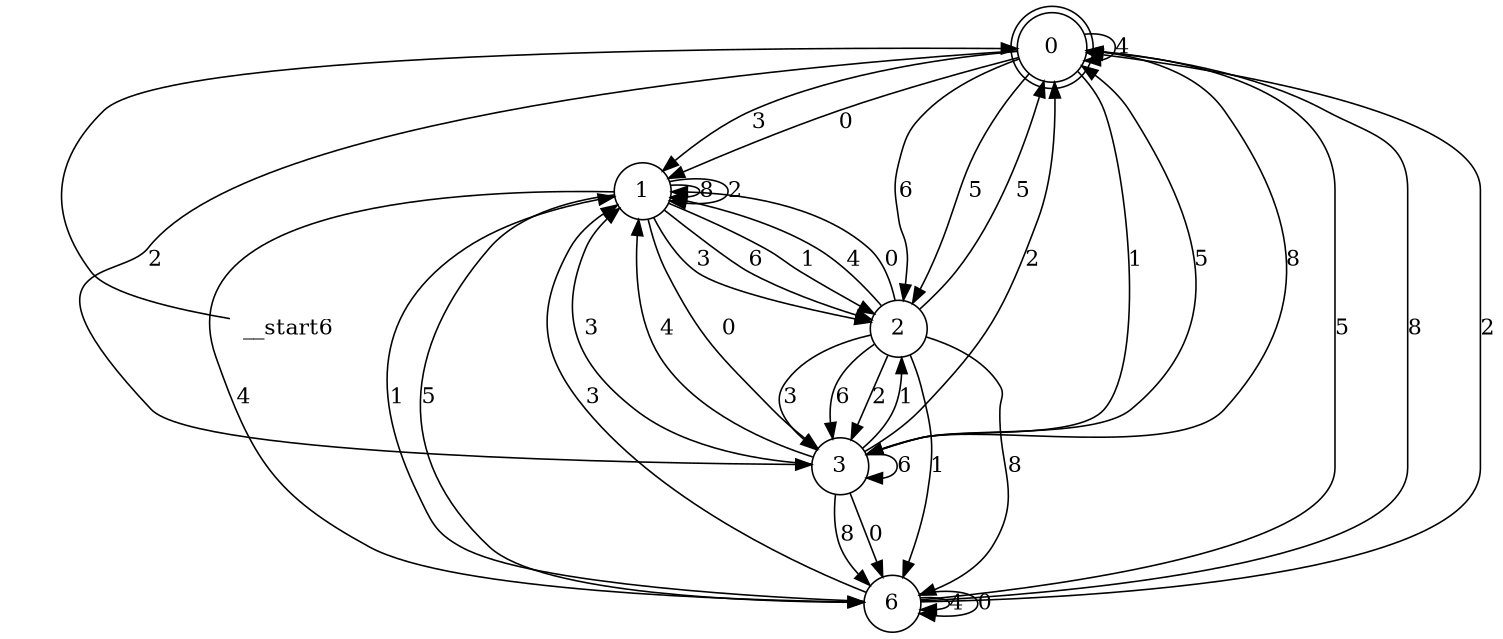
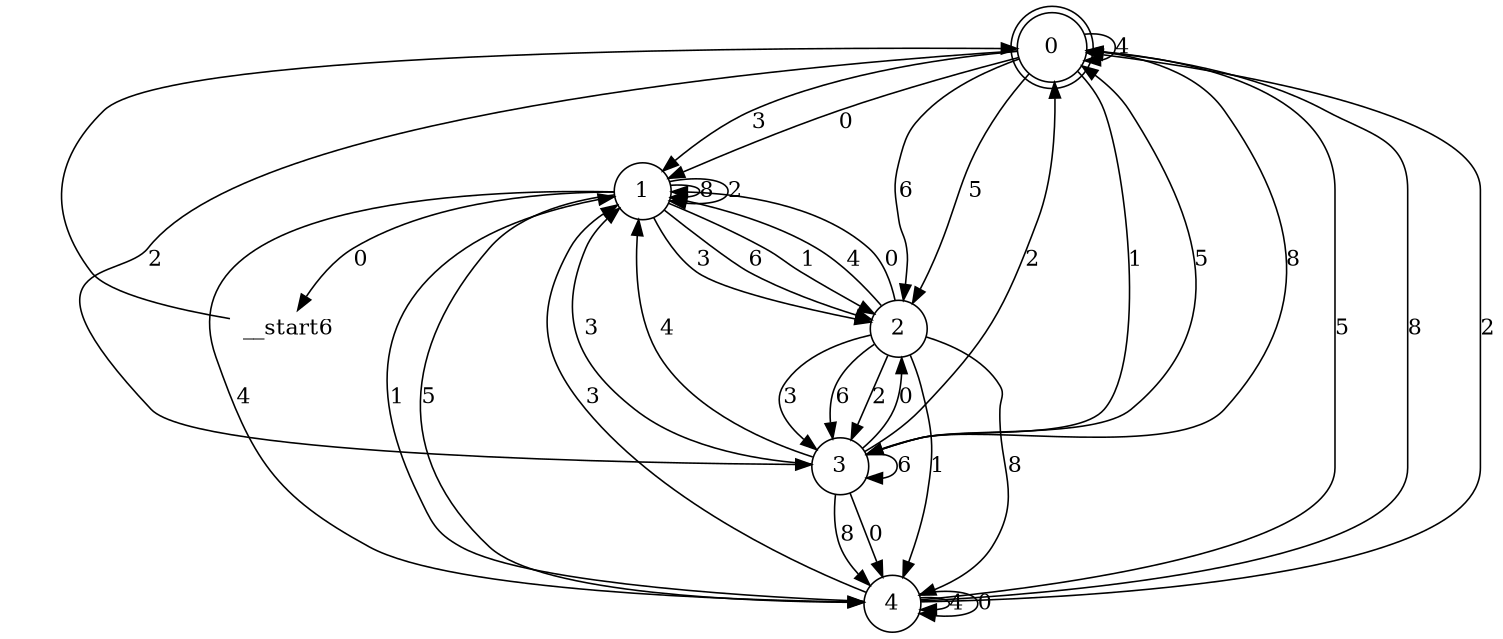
edge "2" -> "0": removed, label "5"
edge "1" -> "3": now "1" -> "__start6"
edge "3" -> "2": label "1" -> "0"
node "6": label "6" -> "4"
